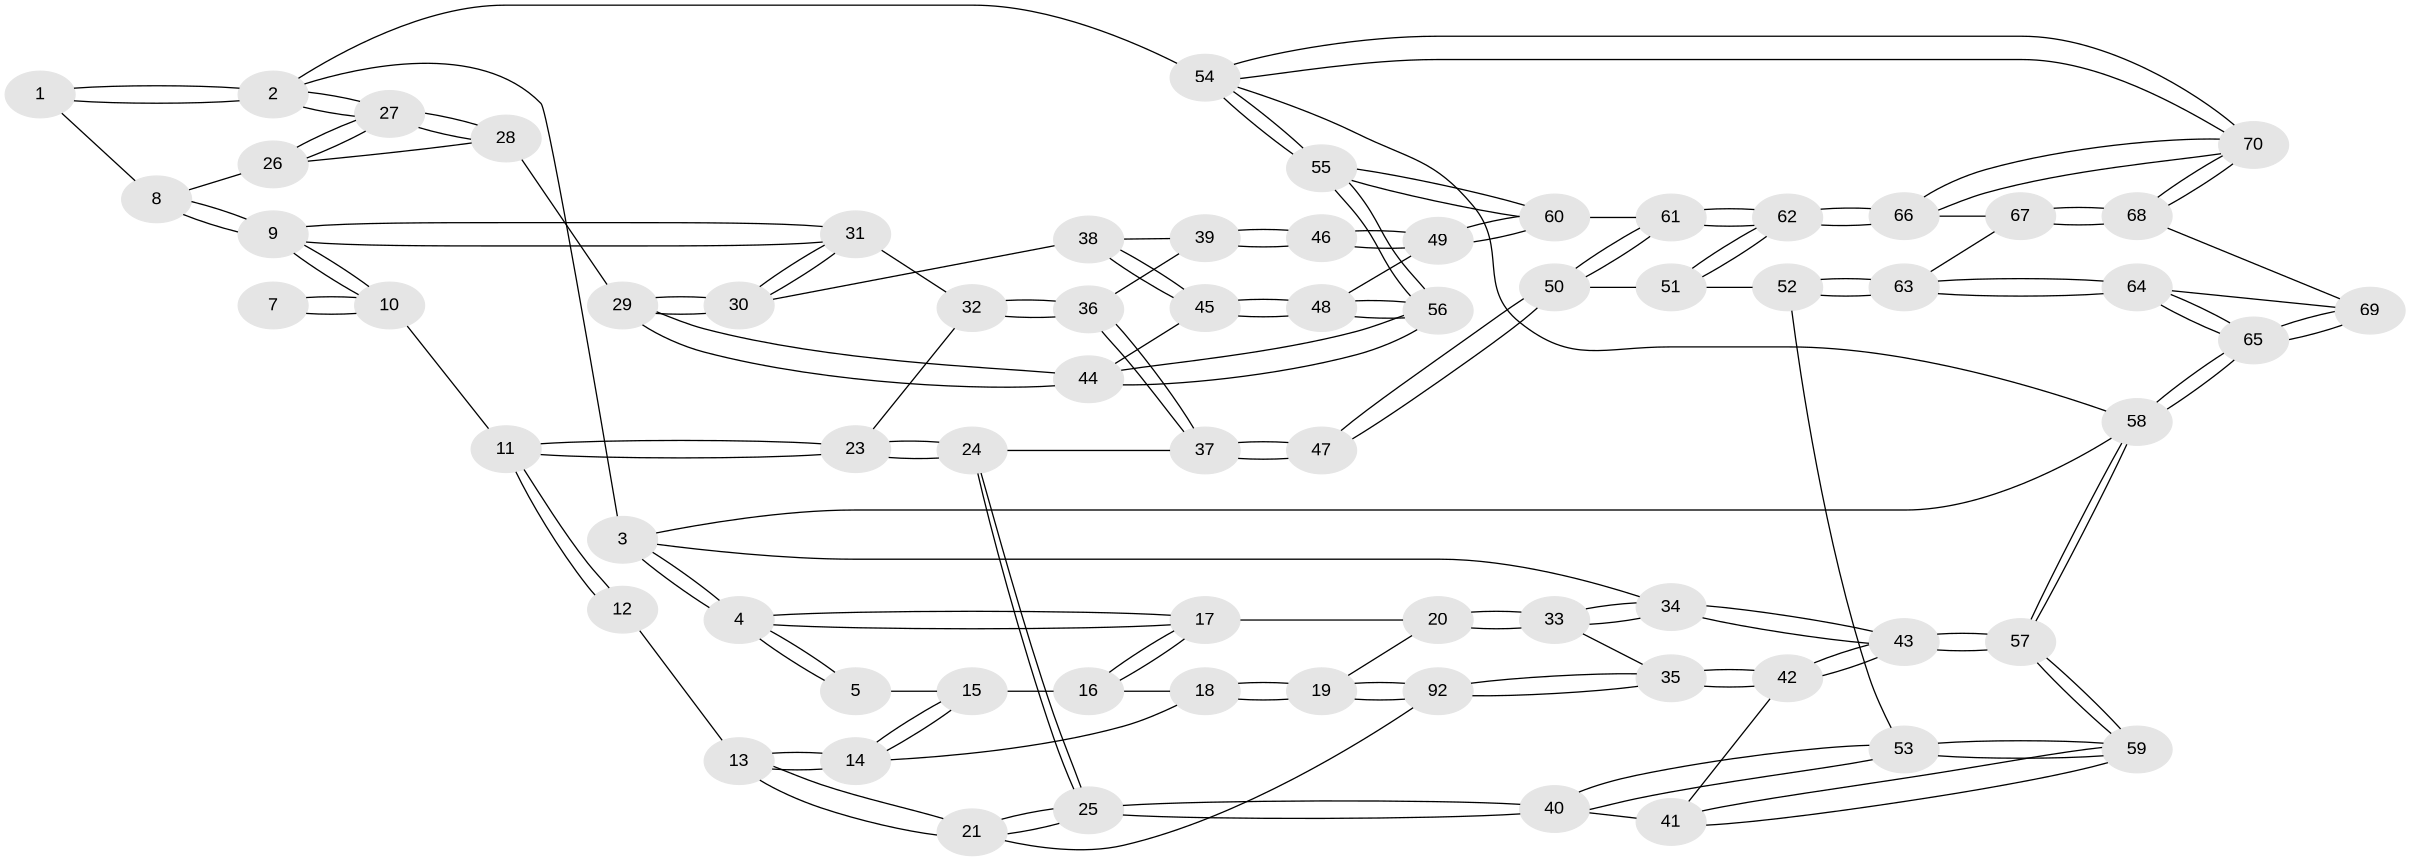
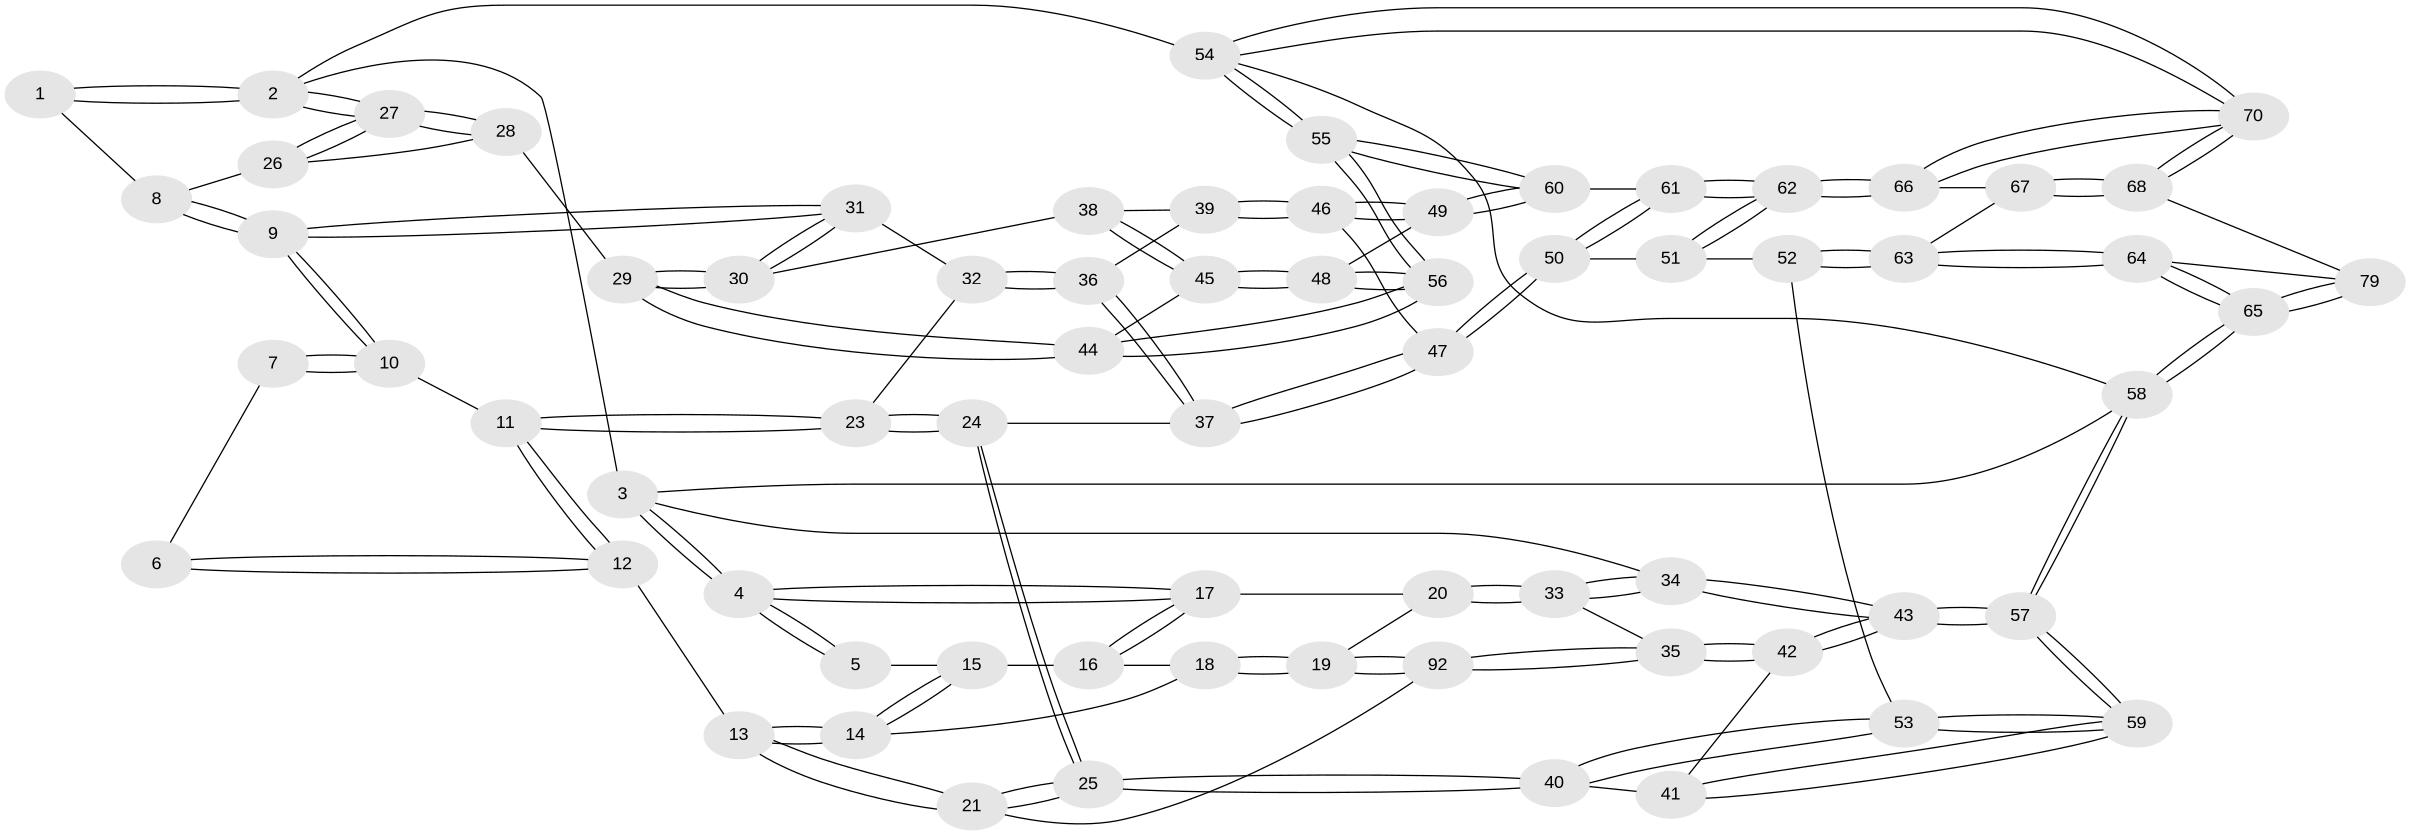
edge "46" -- "47": added
node "69": label "69" -> "79"
node "6": added
